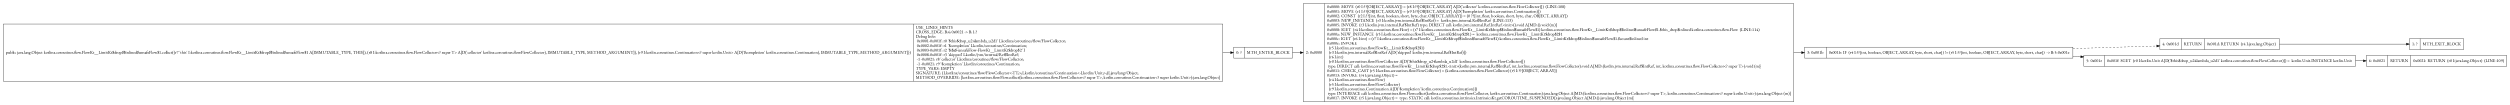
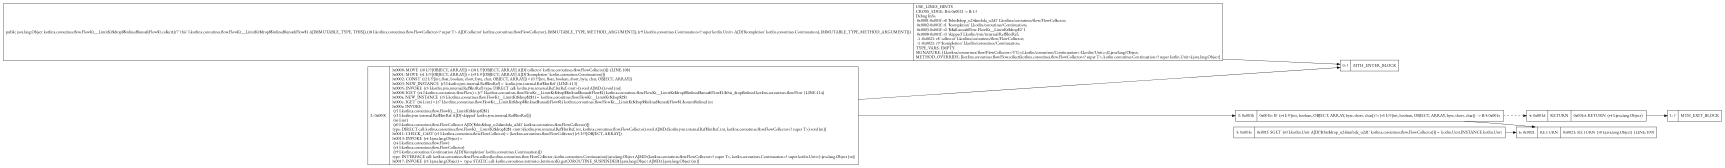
edge "0: ?" -> "2: 0x0000": reversed
edge "3: 0x001b" -> "5: 0x001e": now "3: 0x001b" -> "6: 0x0021"
